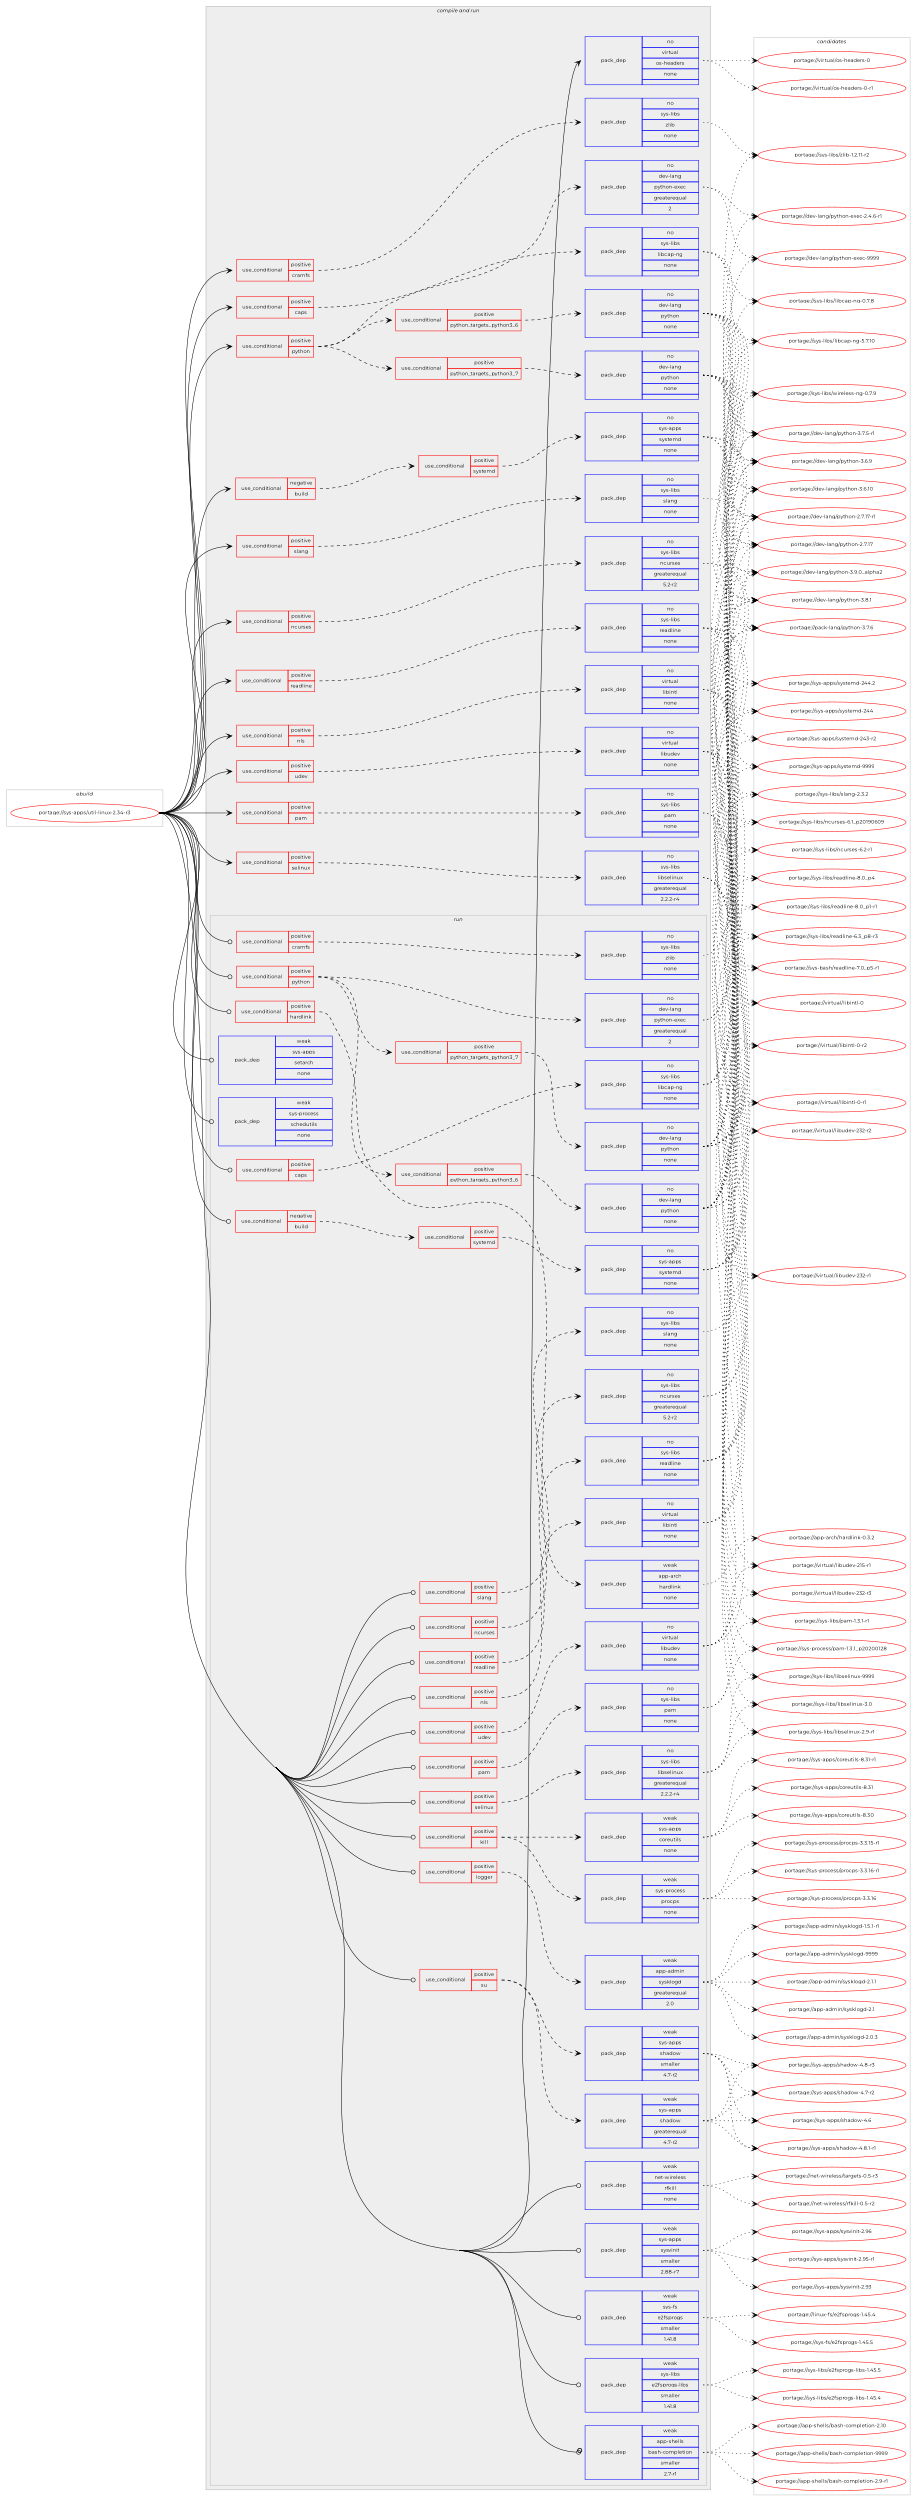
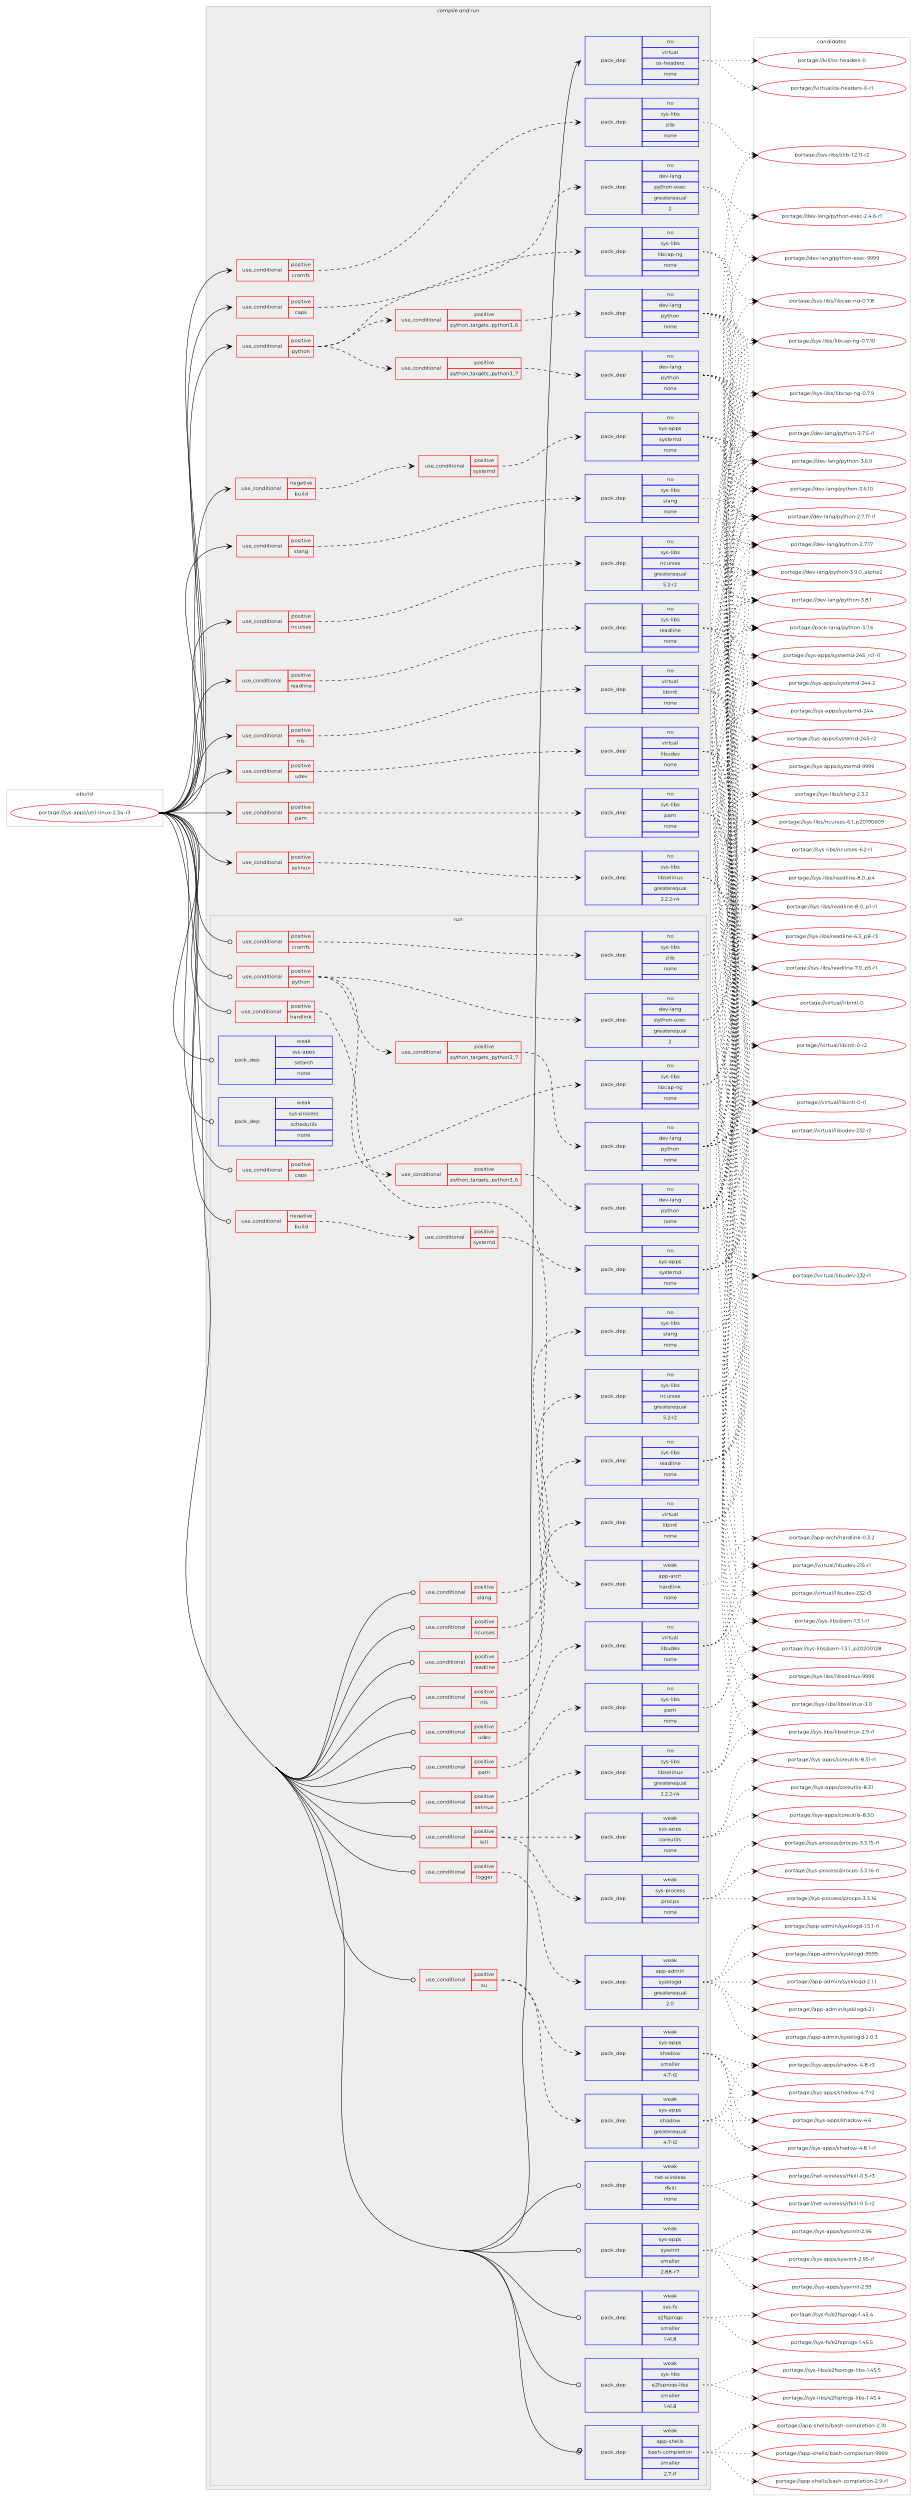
node "portage://virtual/os-headers-0": label "portage://virtual/os-headers-0" -> "portage://kill/os-headers-0"
node "portage://sys-libs/libcap-ng-5.7.10": label "portage://sys-libs/libcap-ng-5.7.10" -> "portage://sys-libs/libcap-ng-0.7.10"
node "portage://sys-libs/wireless-ng-0.7.9": label "portage://sys-libs/wireless-ng-0.7.9" -> "portage://sys-libs/libcap-ng-0.7.9"
node "portage://sys-apps/systemd-245_rc1-r1": added
node "portage://sys-bash/readline-7.0_p5-r1": label "portage://sys-bash/readline-7.0_p5-r1" -> "portage://sys-libs/readline-7.0_p5-r1"
node "portage://sys-process/pam-1.3.1_p20200128": label "portage://sys-process/pam-1.3.1_p20200128" -> "portage://sys-libs/pam-1.3.1_p20200128"
node "portage://net-wireless/targets-0.5-r3": label "portage://net-wireless/targets-0.5-r3" -> "portage://net-wireless/rfkill-0.5-r3"
node "portage://linux-fs/e2fsprogs-1.45.4": label "portage://linux-fs/e2fsprogs-1.45.4" -> "portage://sys-fs/e2fsprogs-1.45.4"
